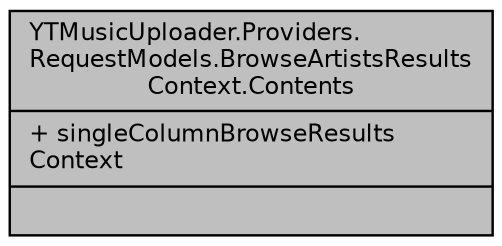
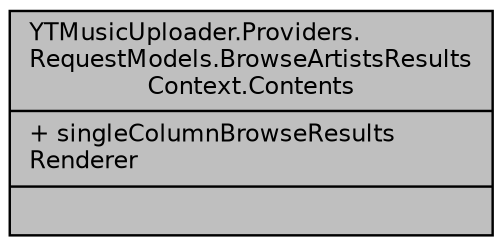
node "YTMusicUploader.Providers.": text "Context" -> "Renderer"
